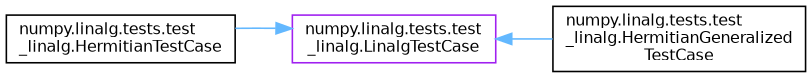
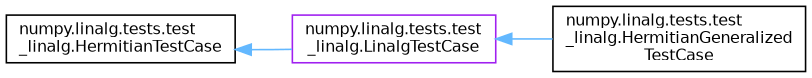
edge "numpy.linalg.tests.test _linalg.HermitianTestCase" -> "numpy.linalg.tests.test _linalg.LinalgTestCase": reversed
